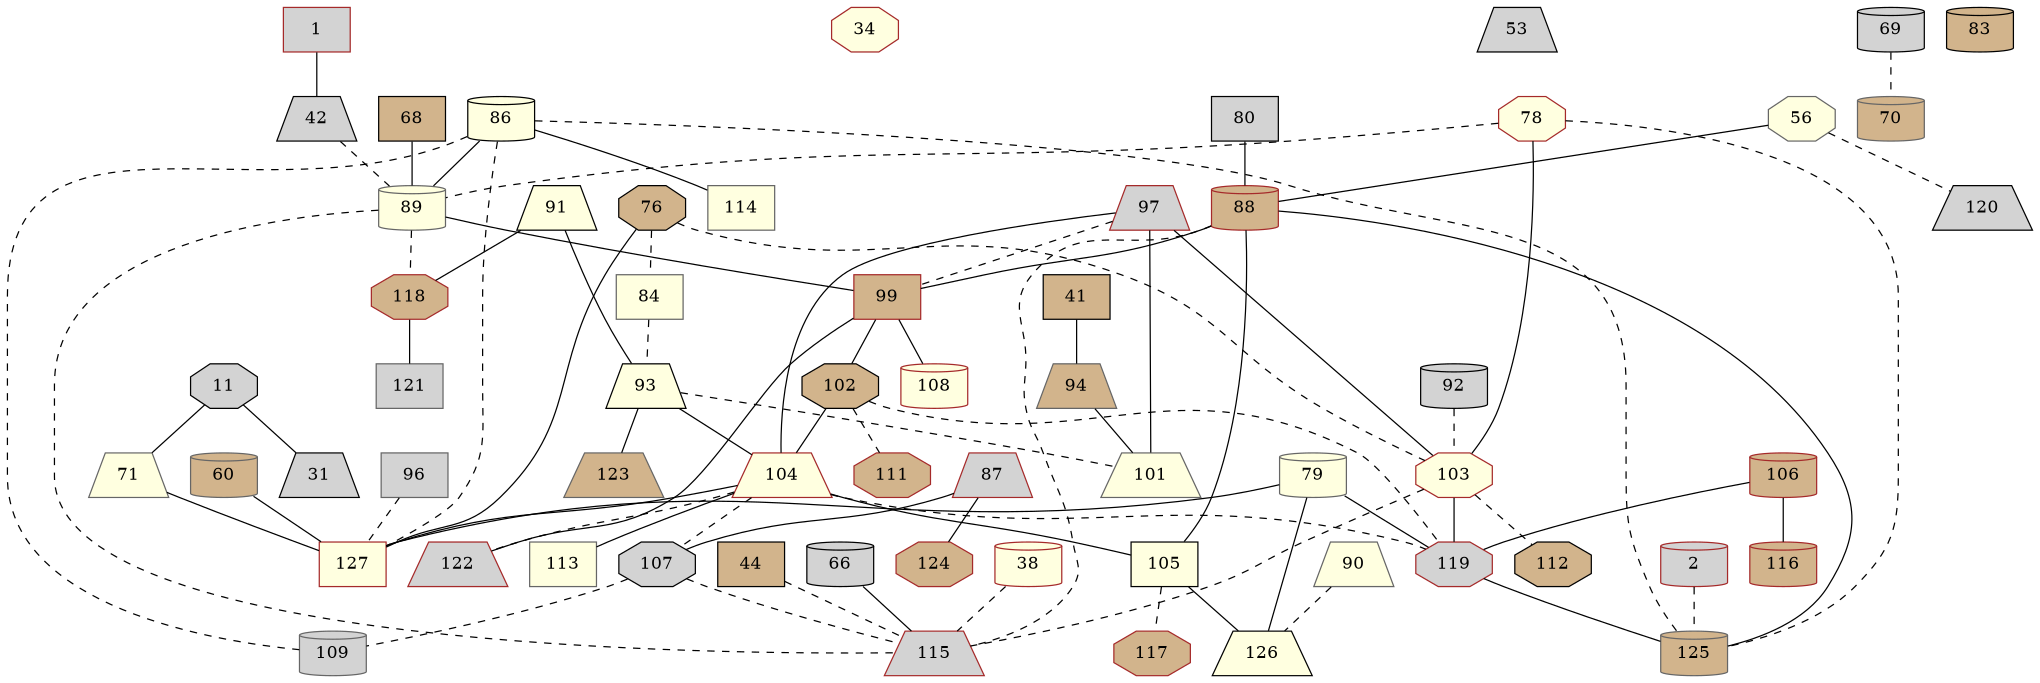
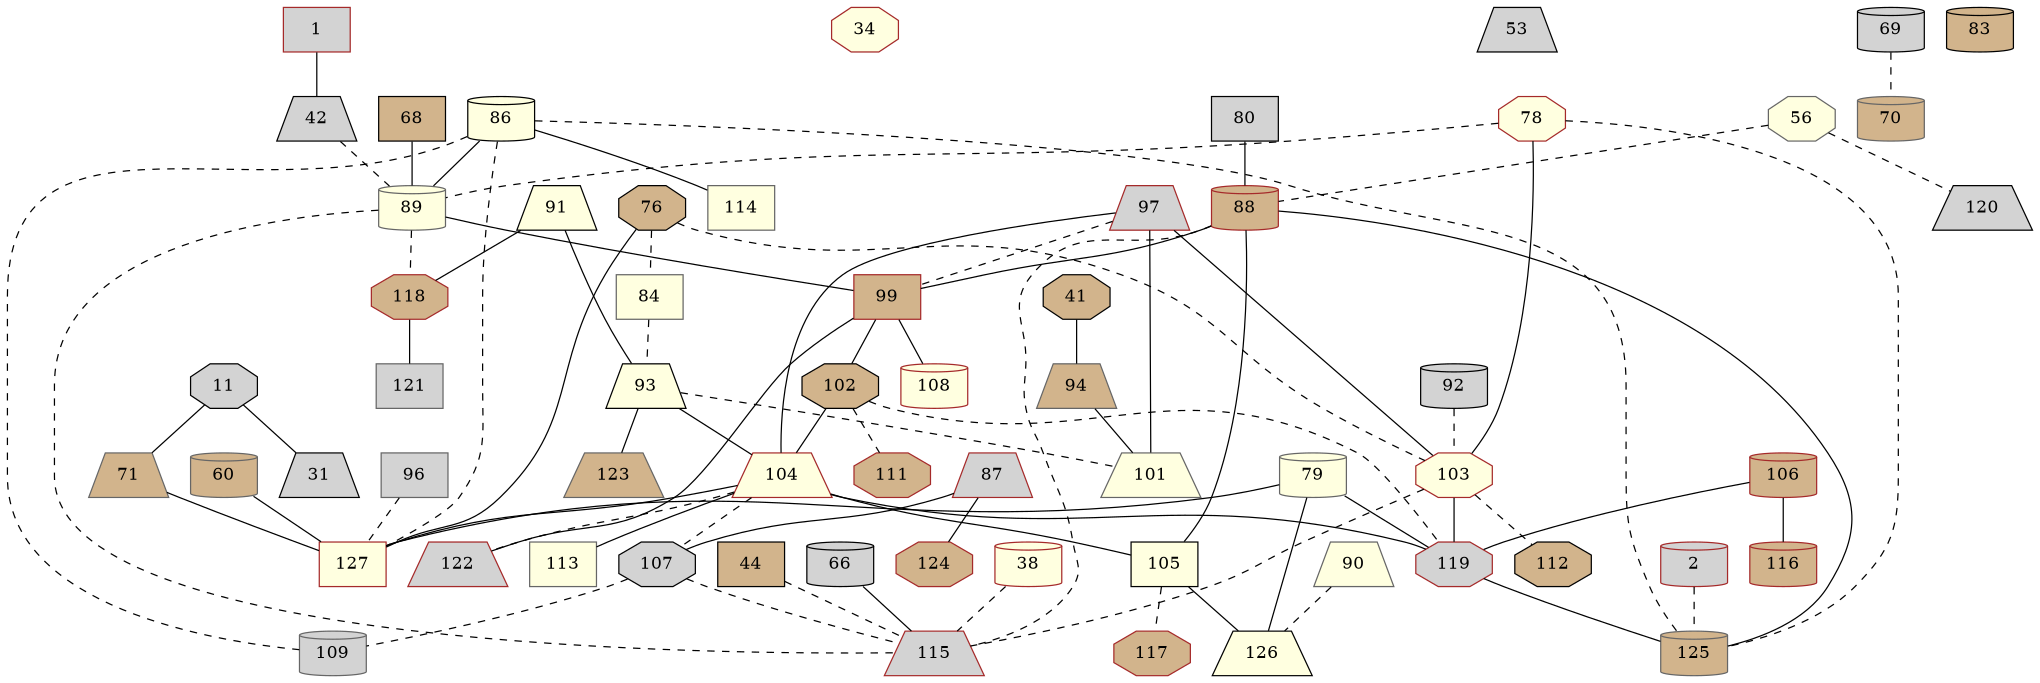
edge "56" -- "88": style solid -> dashed
node "41": shape box -> octagon
node "71": fillcolor lightyellow -> tan
edge "104" -- "119": style dashed -> solid
